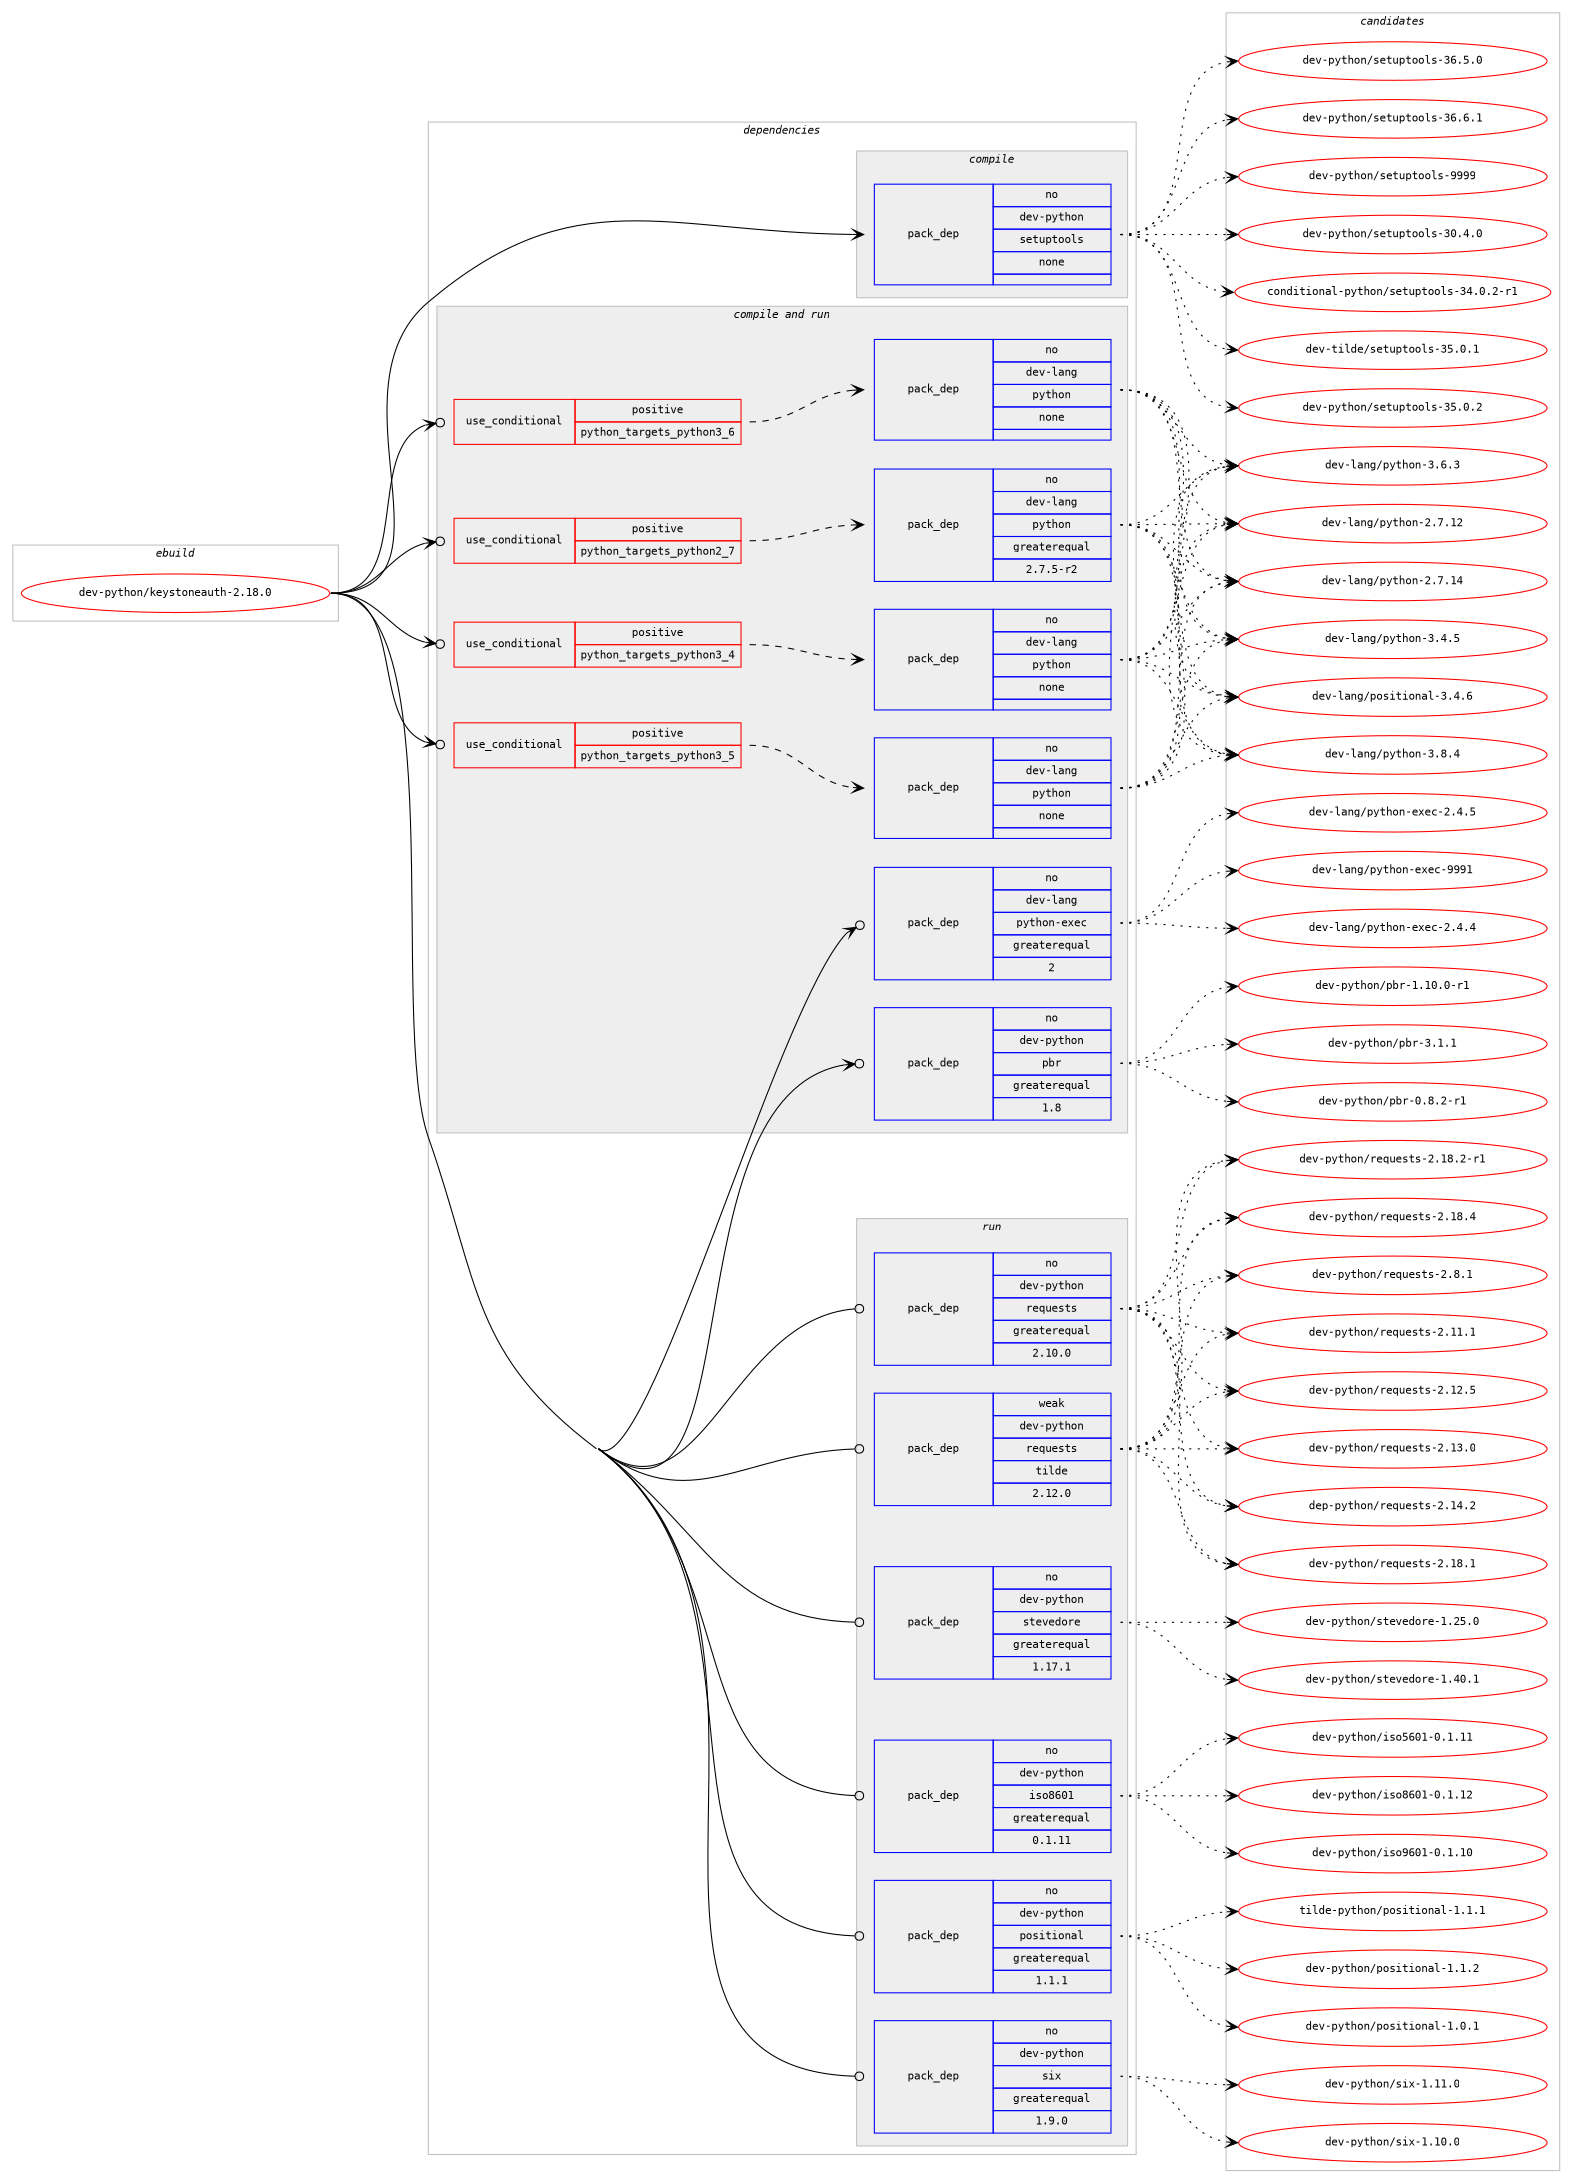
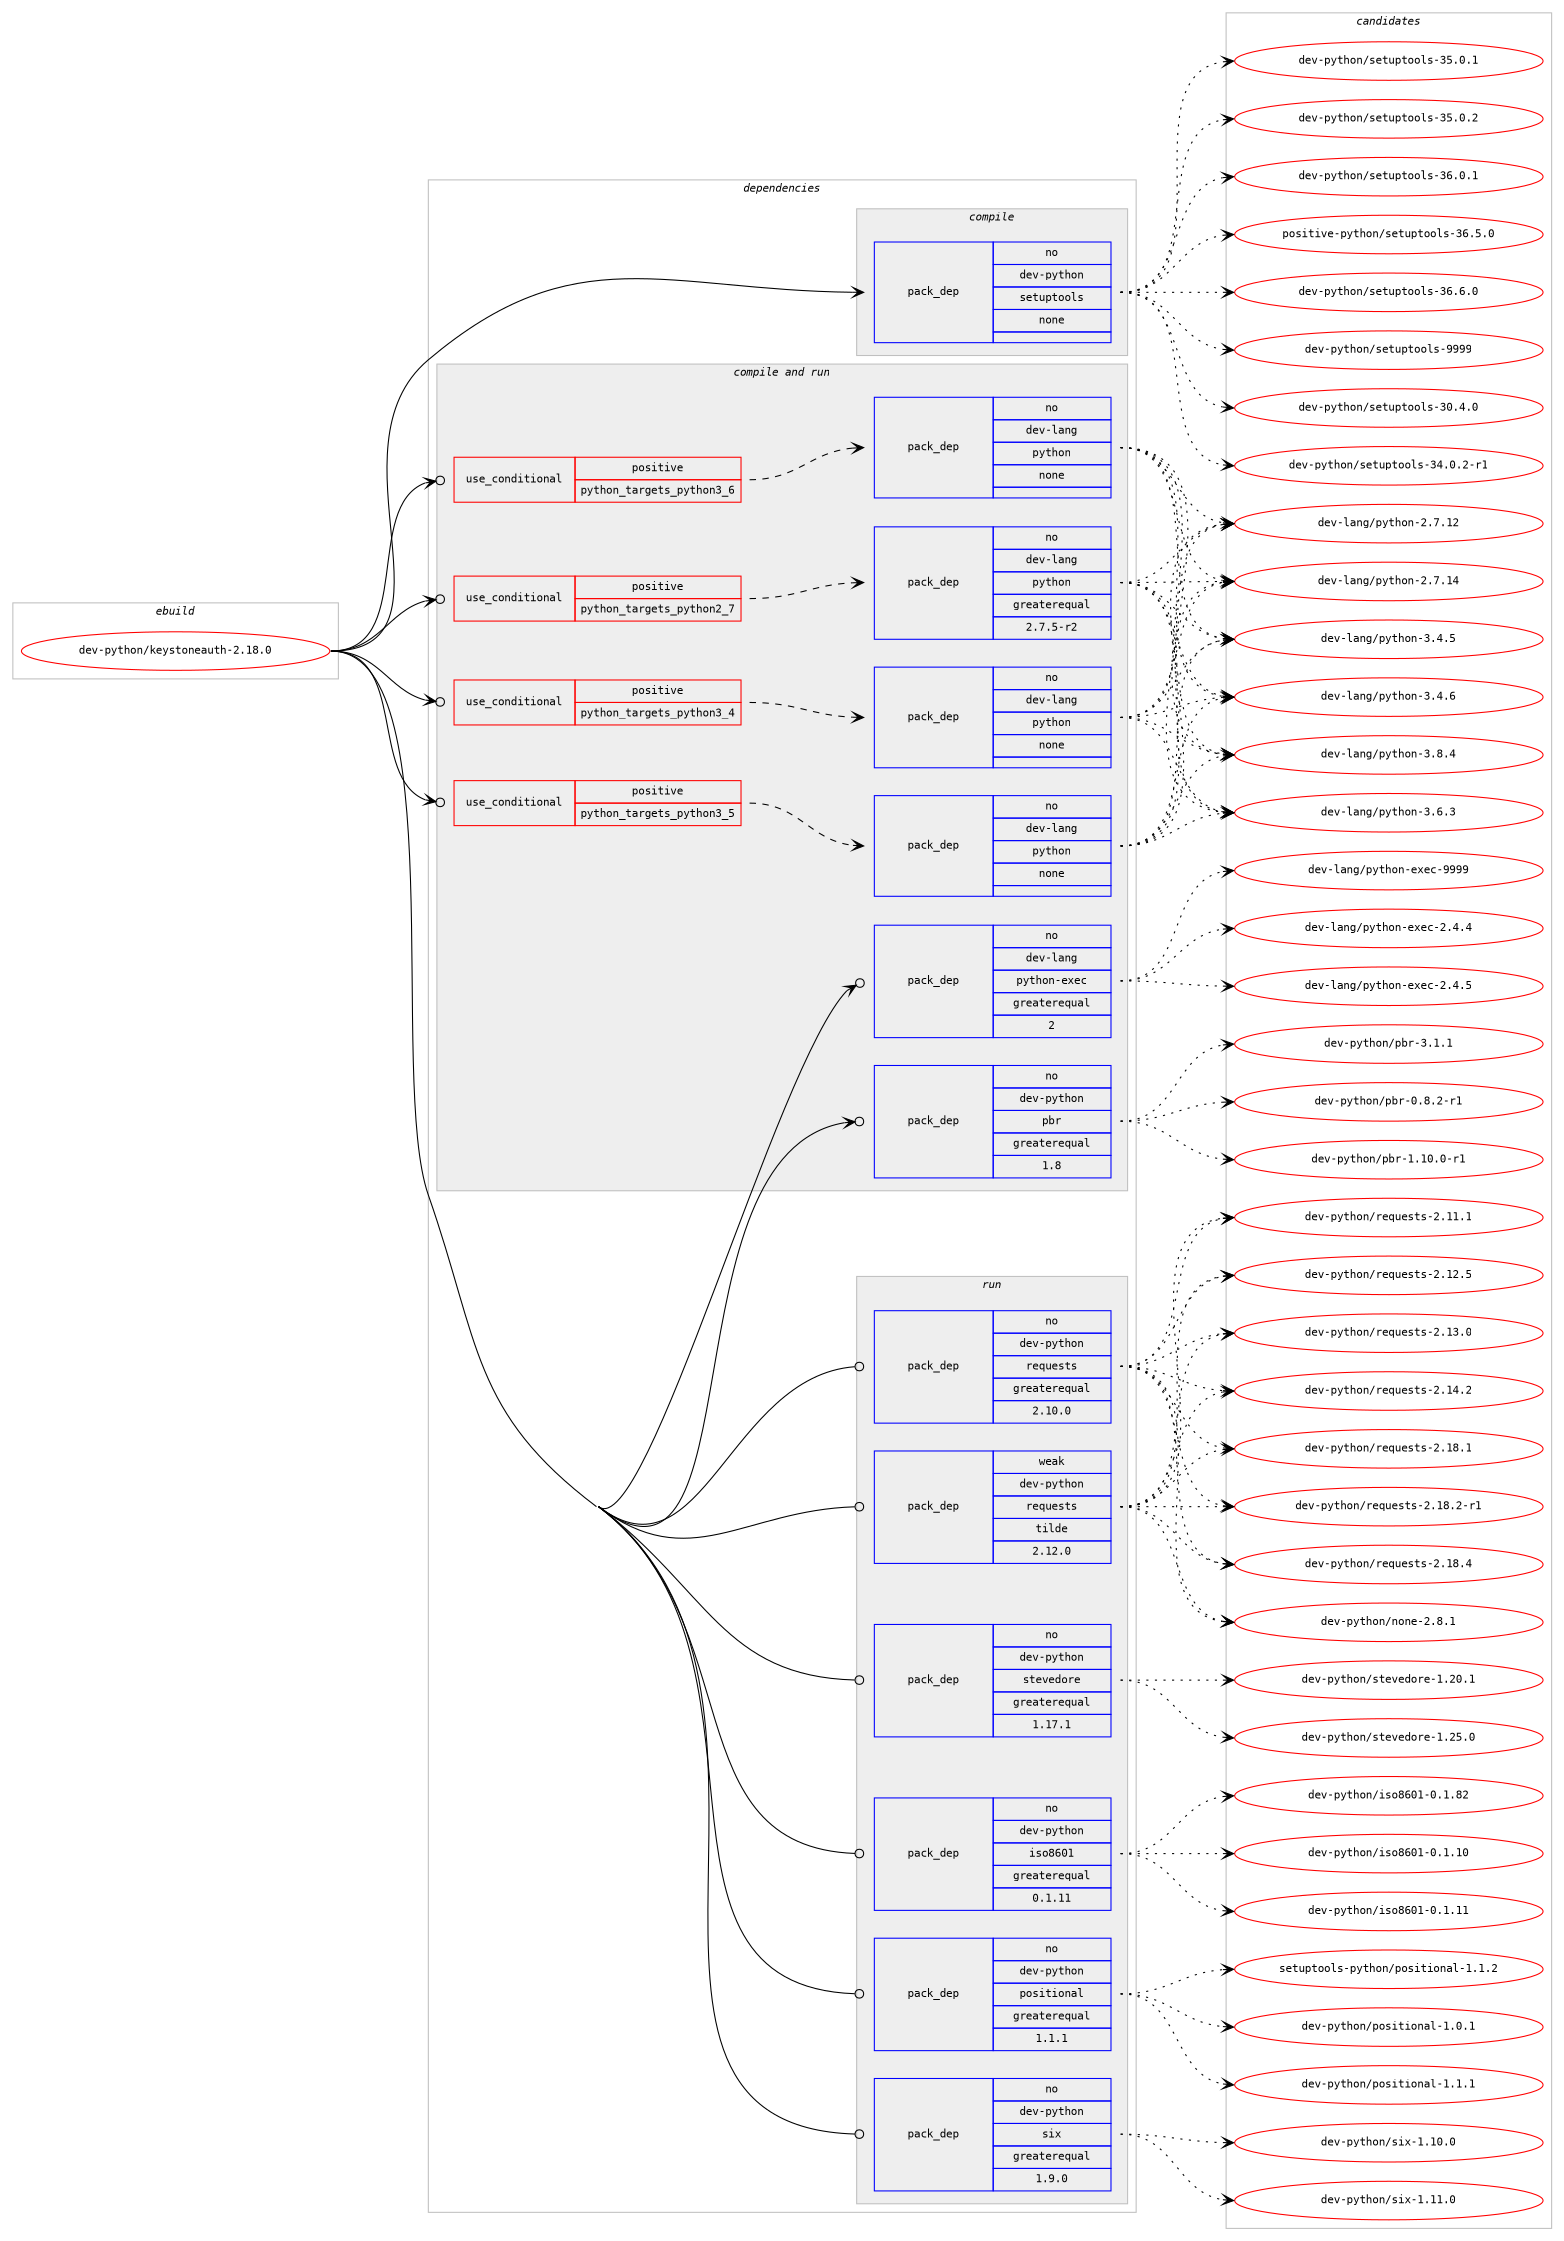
node "dev-python/setuptools-36.5.0": label "dev-python/setuptools-36.5.0" -> "positive-python/setuptools-36.5.0"
node "dev-python/setuptools-36.6.1": label "dev-python/setuptools-36.6.1" -> "dev-python/setuptools-36.6.0"
node "dev-python/setuptools-36.0.1": added
node "conditional-python/setuptools-34.0.2-r1": label "conditional-python/setuptools-34.0.2-r1" -> "dev-python/setuptools-34.0.2-r1"
node "dev-tilde/setuptools-35.0.1": label "dev-tilde/setuptools-35.0.1" -> "dev-python/setuptools-35.0.1"
node "dev-lang/positional-3.4.6": label "dev-lang/positional-3.4.6" -> "dev-lang/python-3.4.6"
node "dev-lang/python-exec-9991": label "dev-lang/python-exec-9991" -> "dev-lang/python-exec-9999"
node "dev-python/requests-2.8.1": label "dev-python/requests-2.8.1" -> "dev-python/none-2.8.1"
node "dep-python/requests-2.14.2": label "dep-python/requests-2.14.2" -> "dev-python/requests-2.14.2"
node "dev-python/stevedore-1.40.1": label "dev-python/stevedore-1.40.1" -> "dev-python/stevedore-1.20.1"
node "dev-python/iso5601-0.1.11": label "dev-python/iso5601-0.1.11" -> "dev-python/iso8601-0.1.11"
node "dev-python/iso8601-0.1.12": label "dev-python/iso8601-0.1.12" -> "dev-python/iso8601-0.1.82"
node "dev-python/iso9601-0.1.10": label "dev-python/iso9601-0.1.10" -> "dev-python/iso8601-0.1.10"
node "tilde-python/positional-1.1.1": label "tilde-python/positional-1.1.1" -> "dev-python/positional-1.1.1"
node "dev-python/positional-1.1.2": label "dev-python/positional-1.1.2" -> "setuptools-python/positional-1.1.2"
